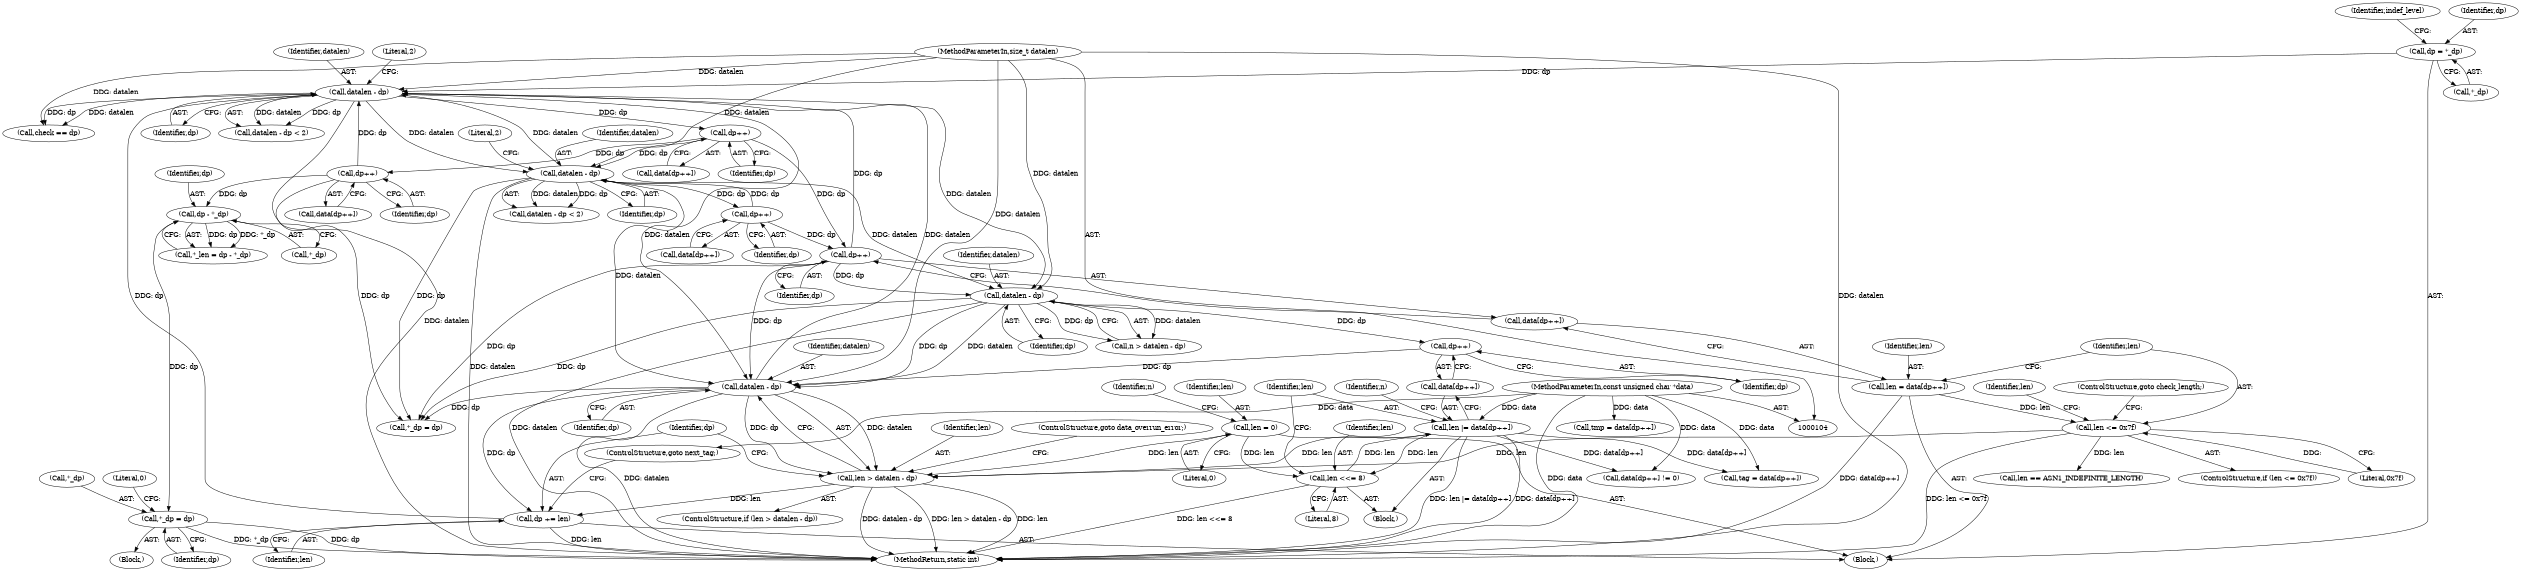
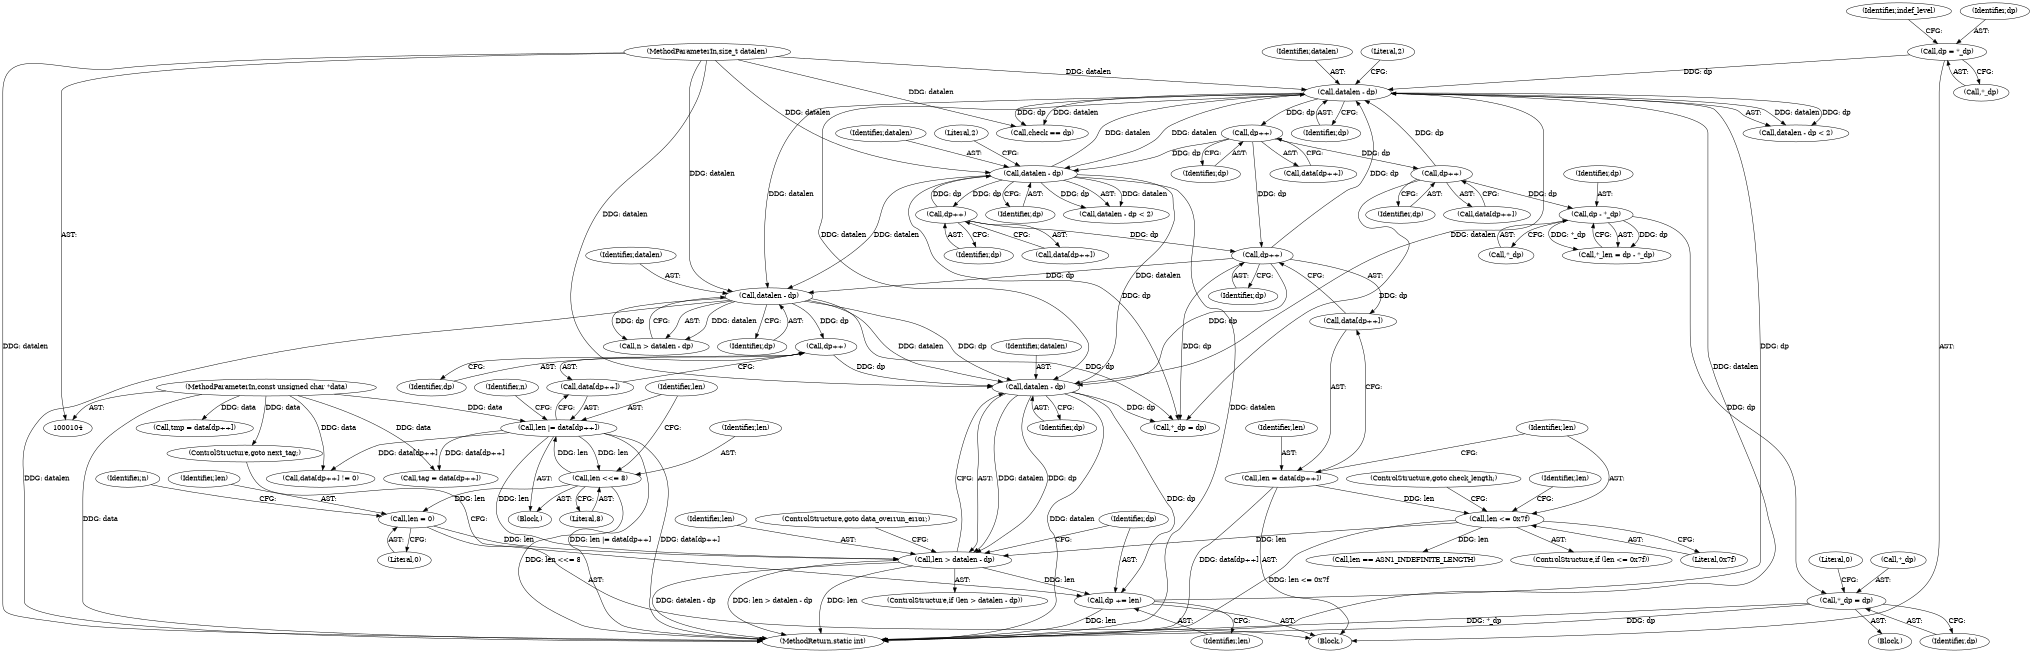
edge "(Literal,0x7f)" -> "(Call,len <= 0x7f)": label "DDG: " -> "AST: "
edge "(Call,len = 0)" -> "(Call,len <<= 8)": reversed
